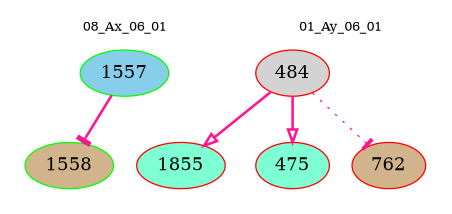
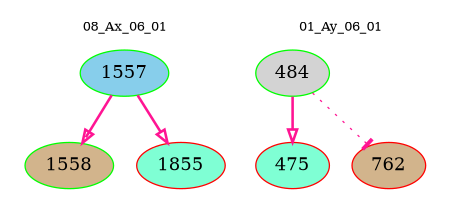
node "484": color red -> green
edge "484" -> "1855": now "1557" -> "1855"
edge "1557" -> "1558": arrowhead tee -> onormal
